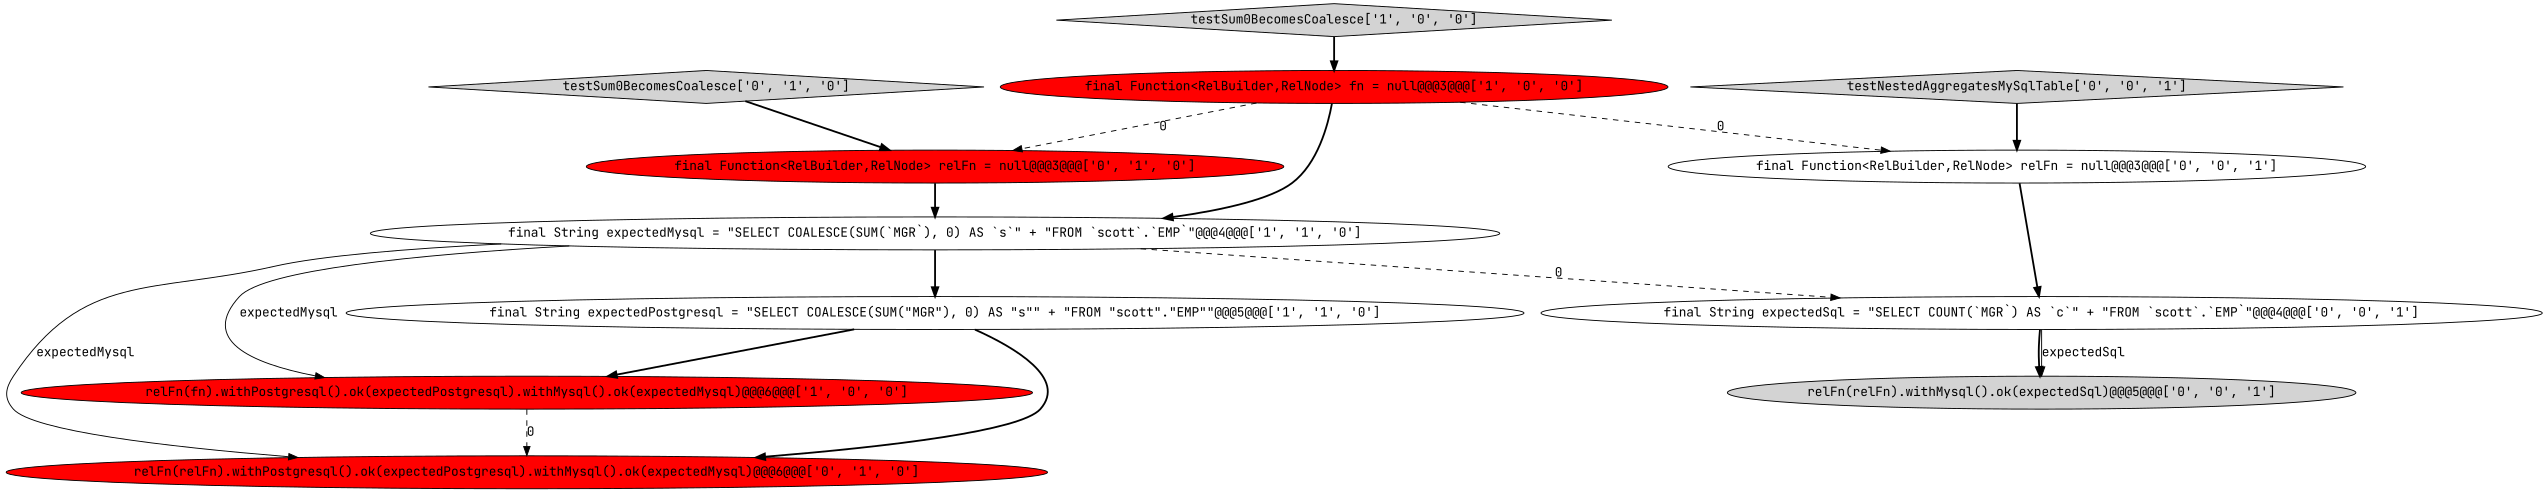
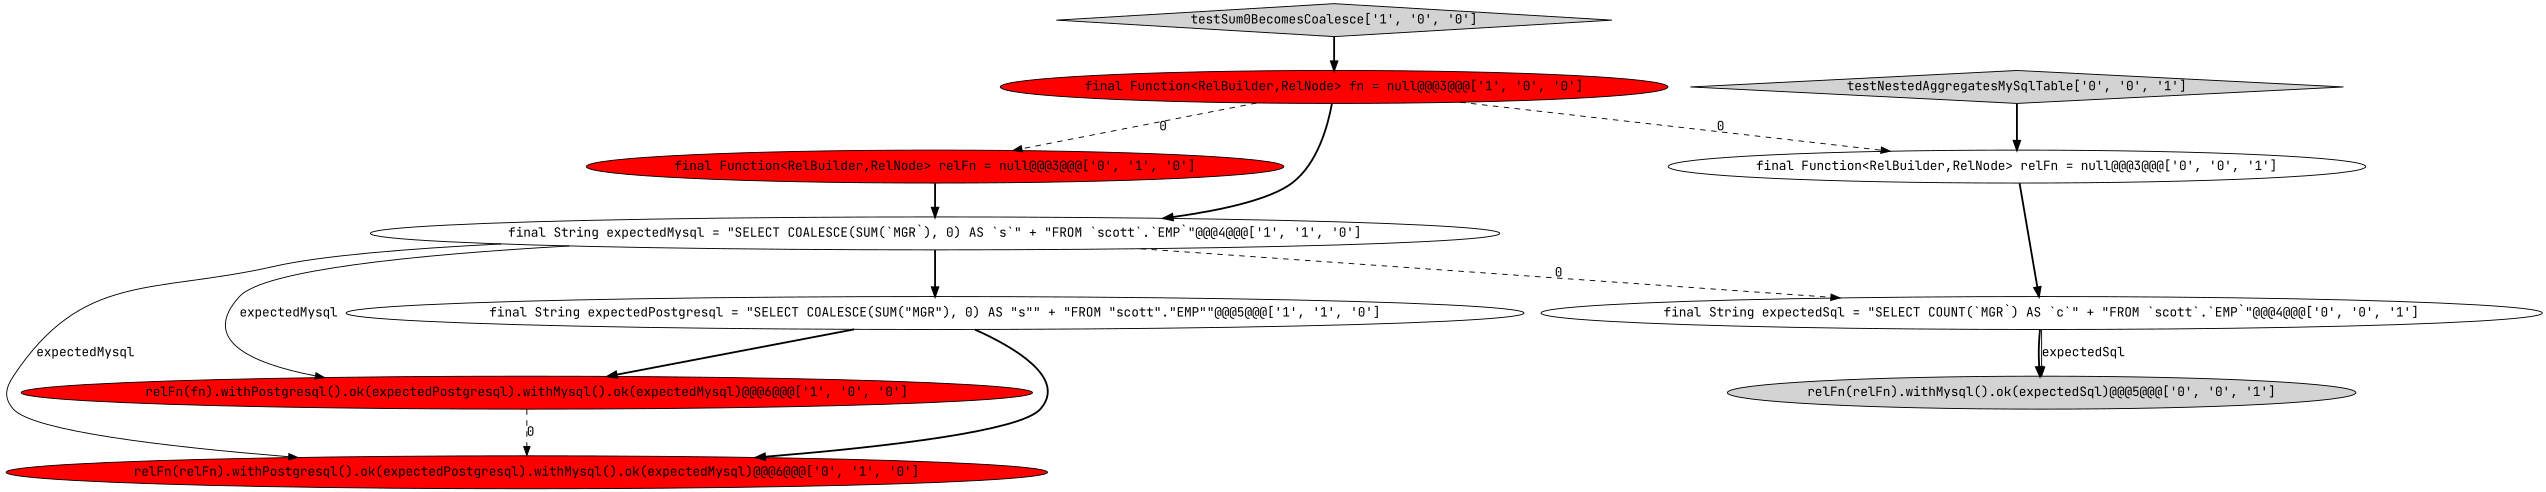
node "testSum0BecomesCoalesce['0', '1', '0']": removed
